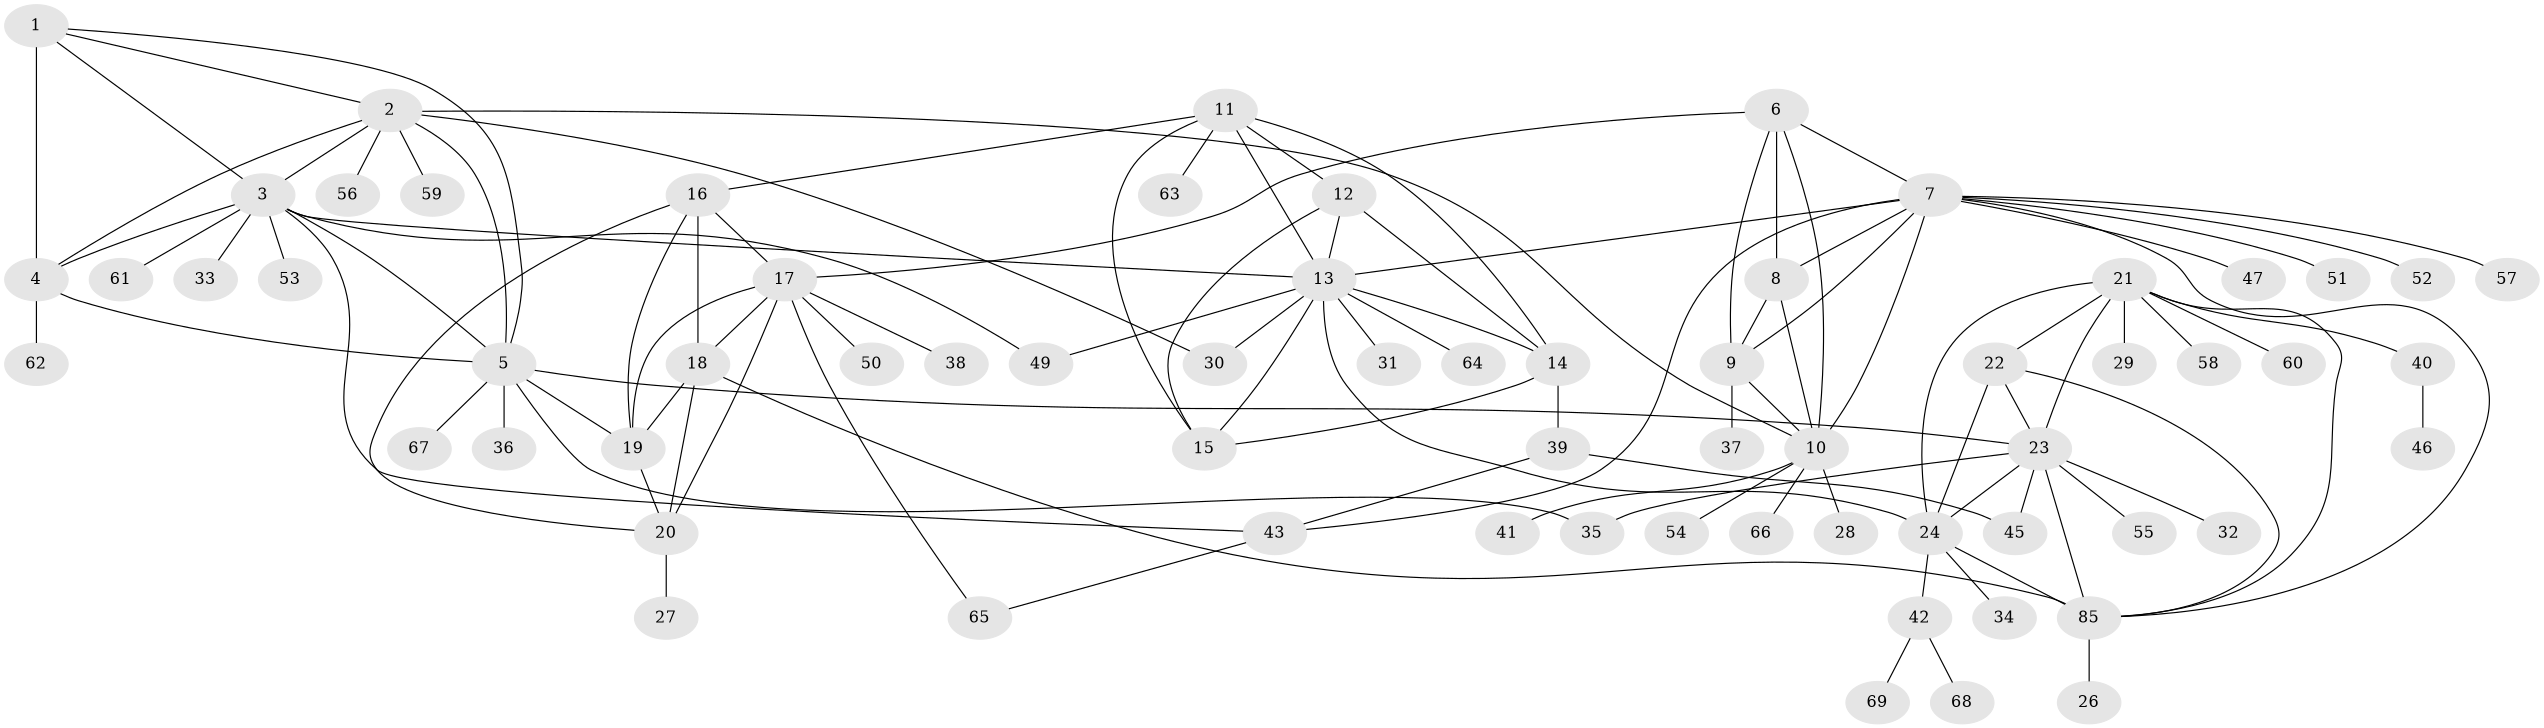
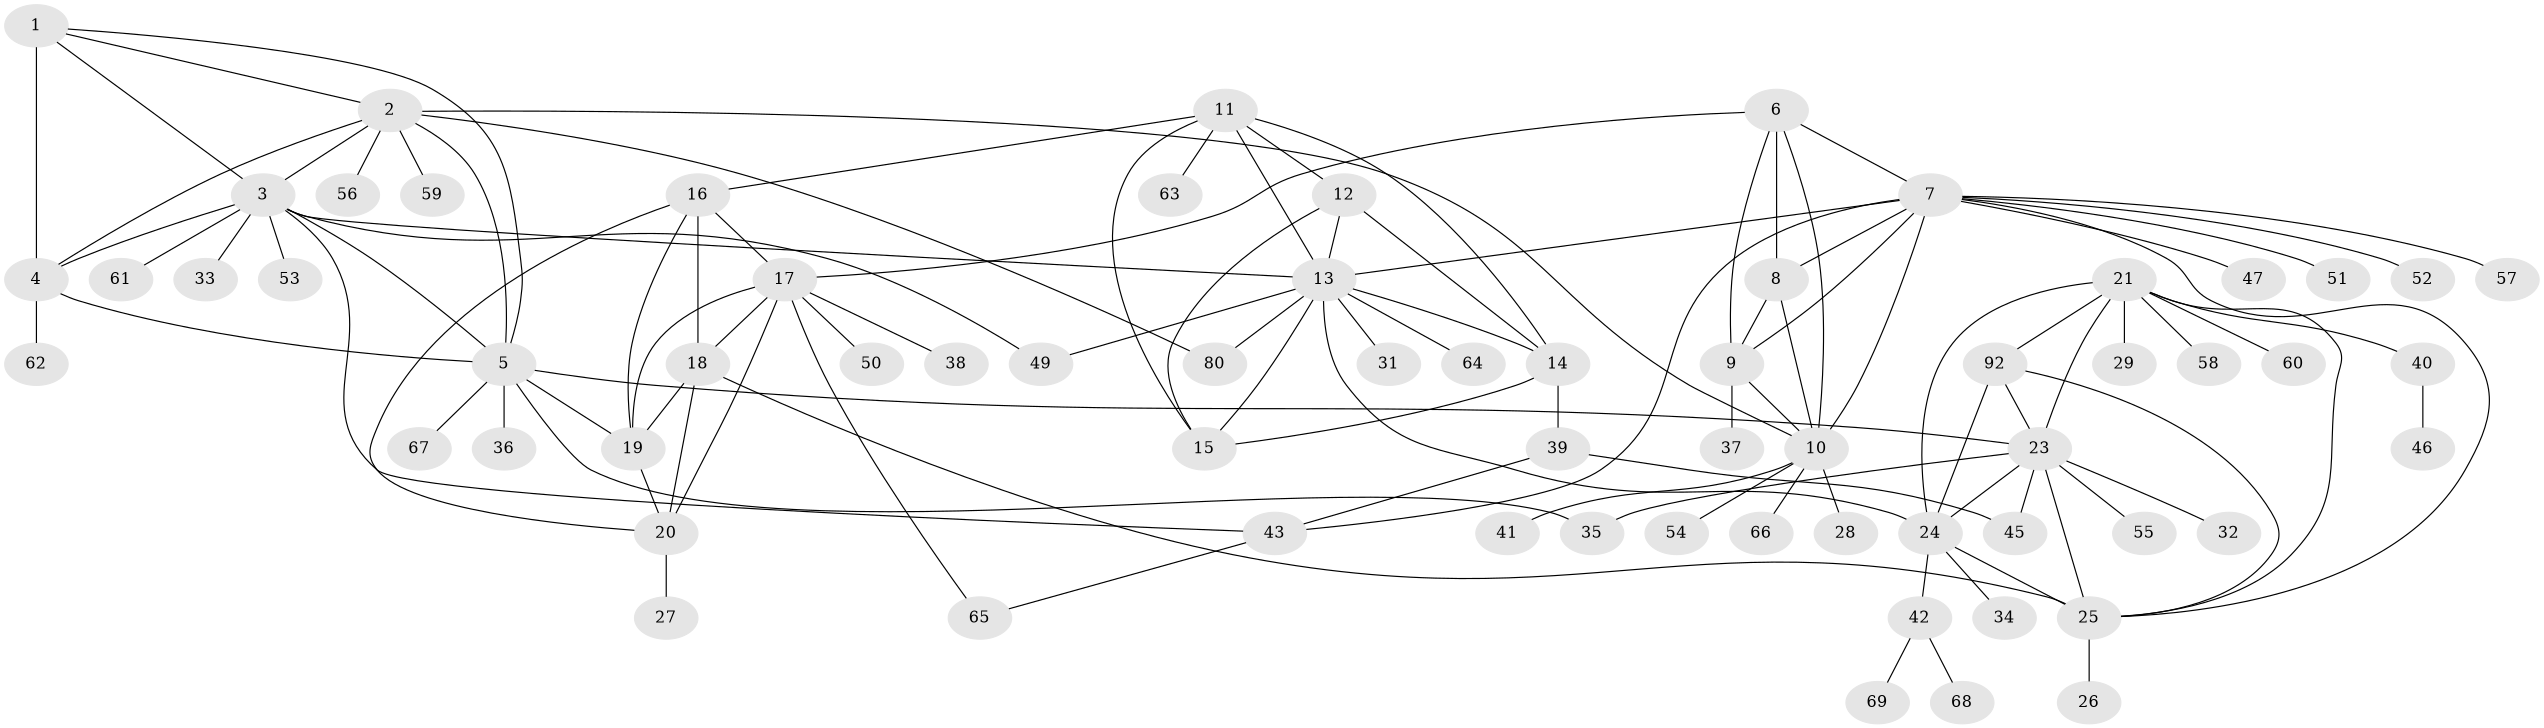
node "30": label "30" -> "80"
node "22": label "22" -> "92"
node "85": label "85" -> "25"
